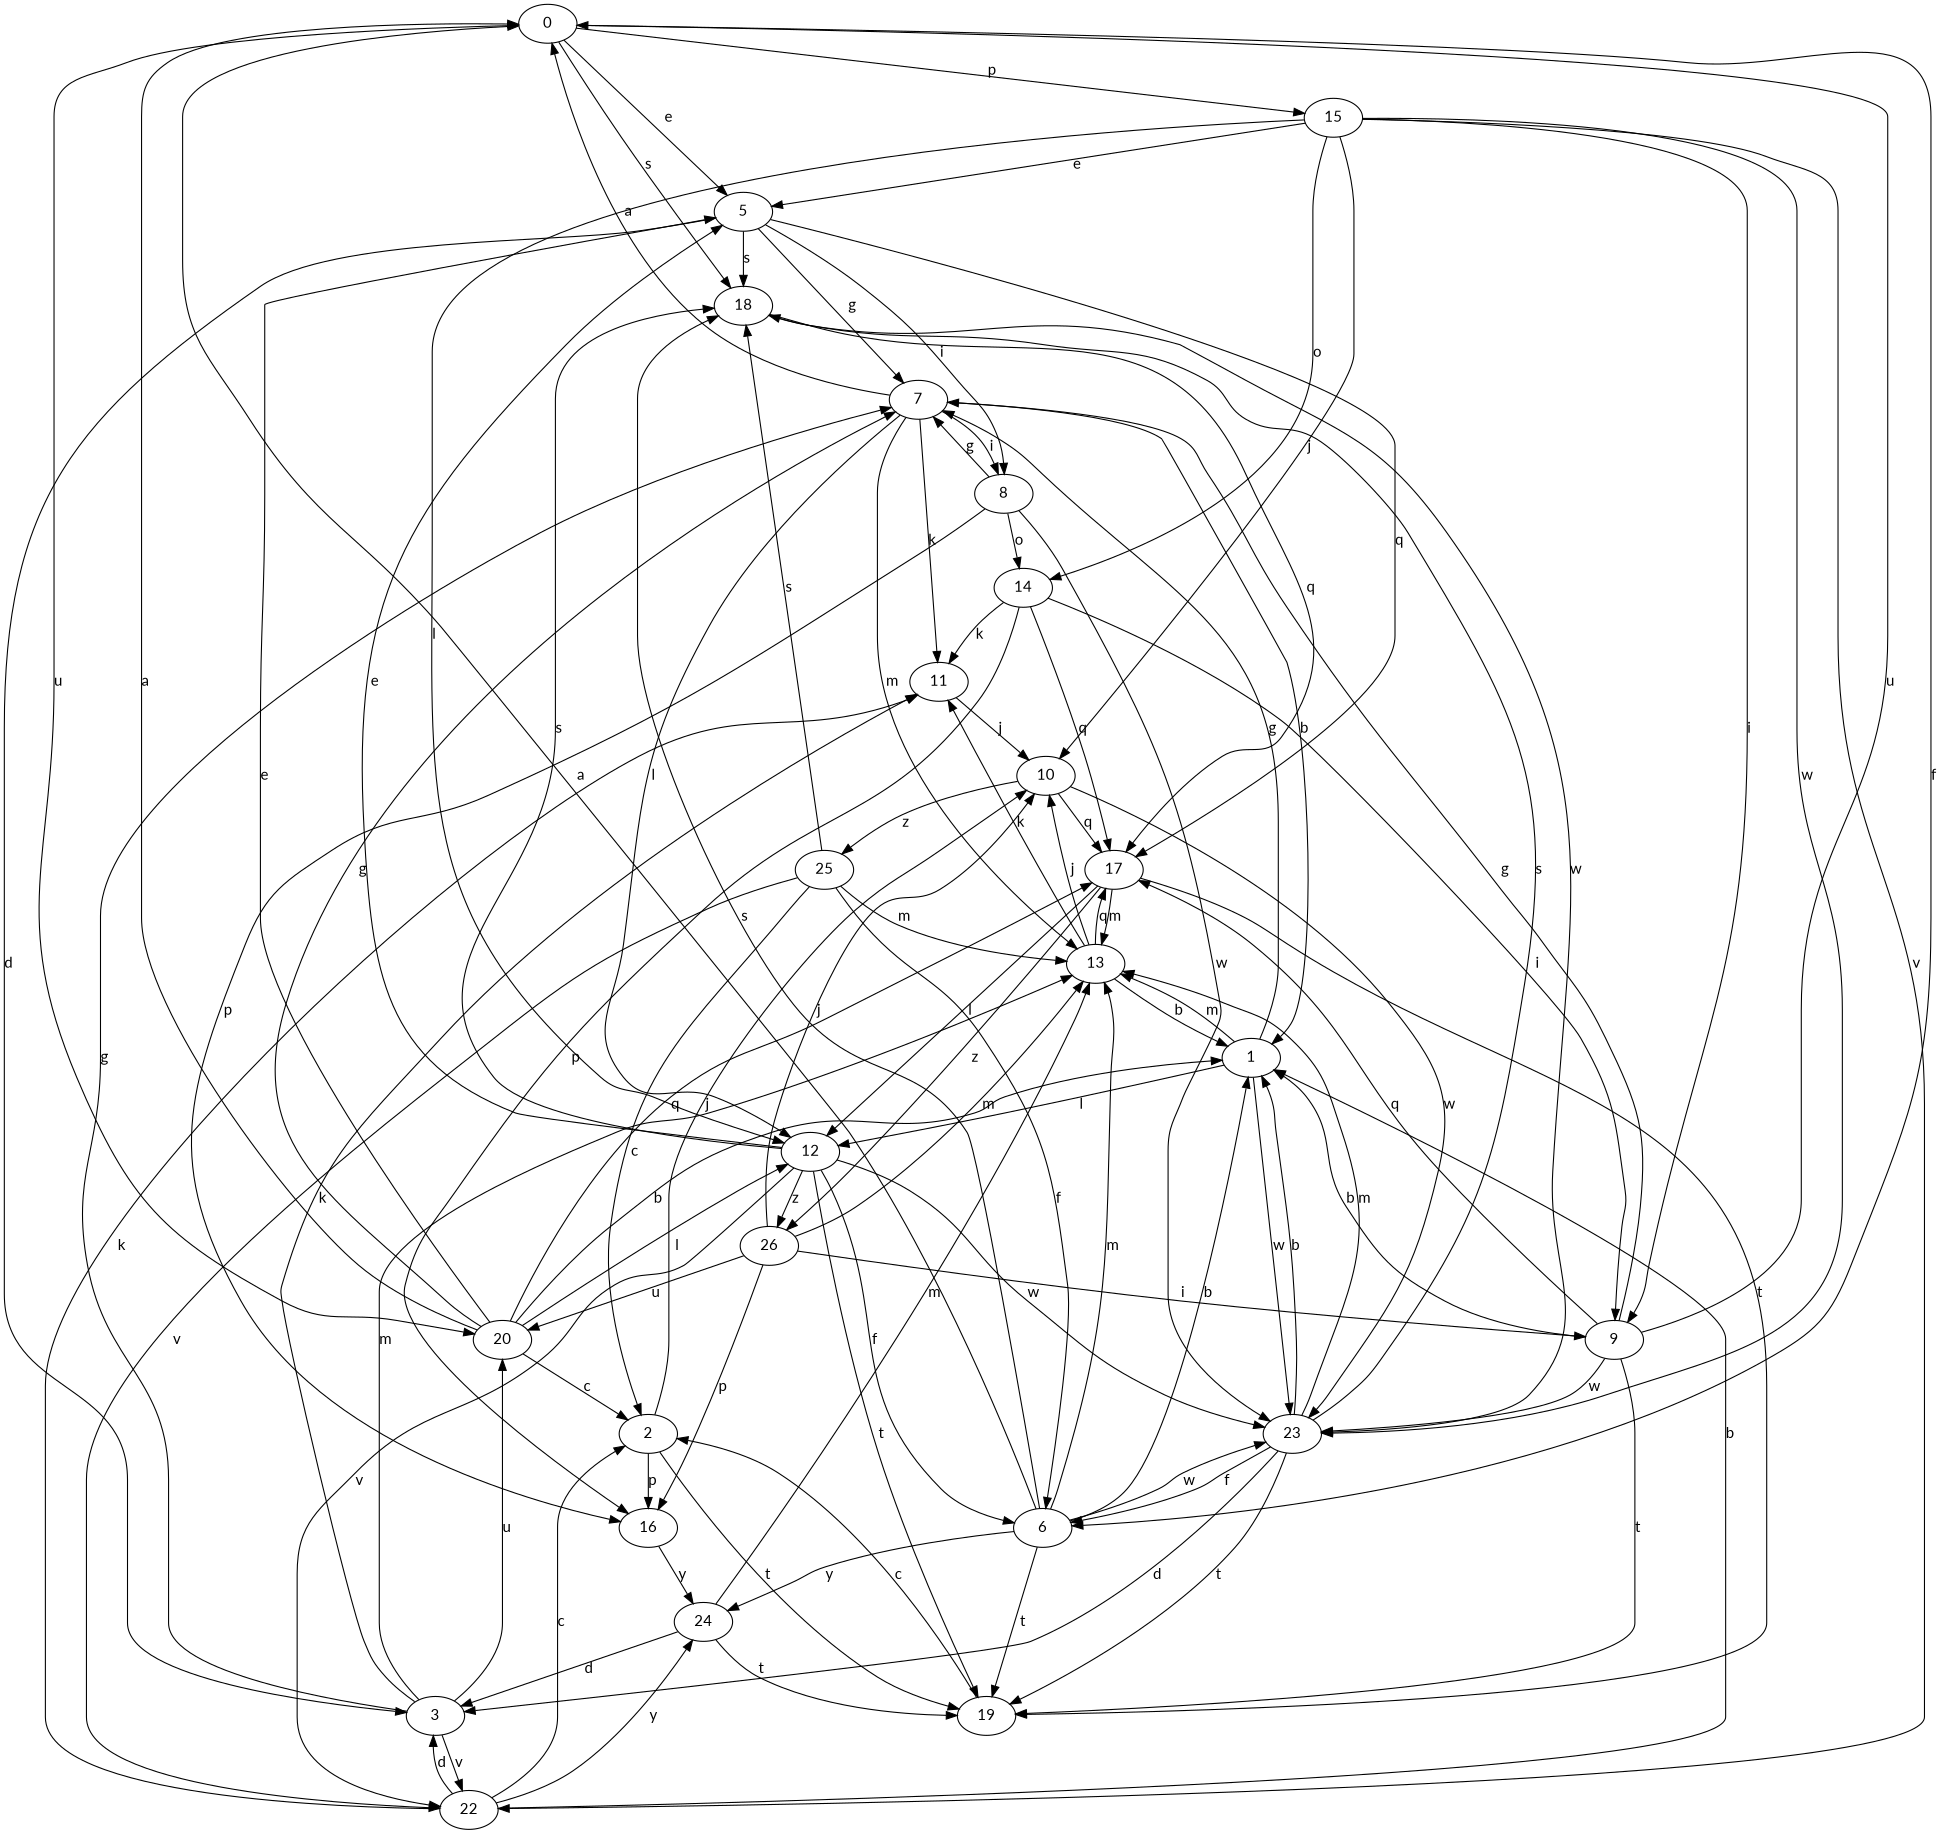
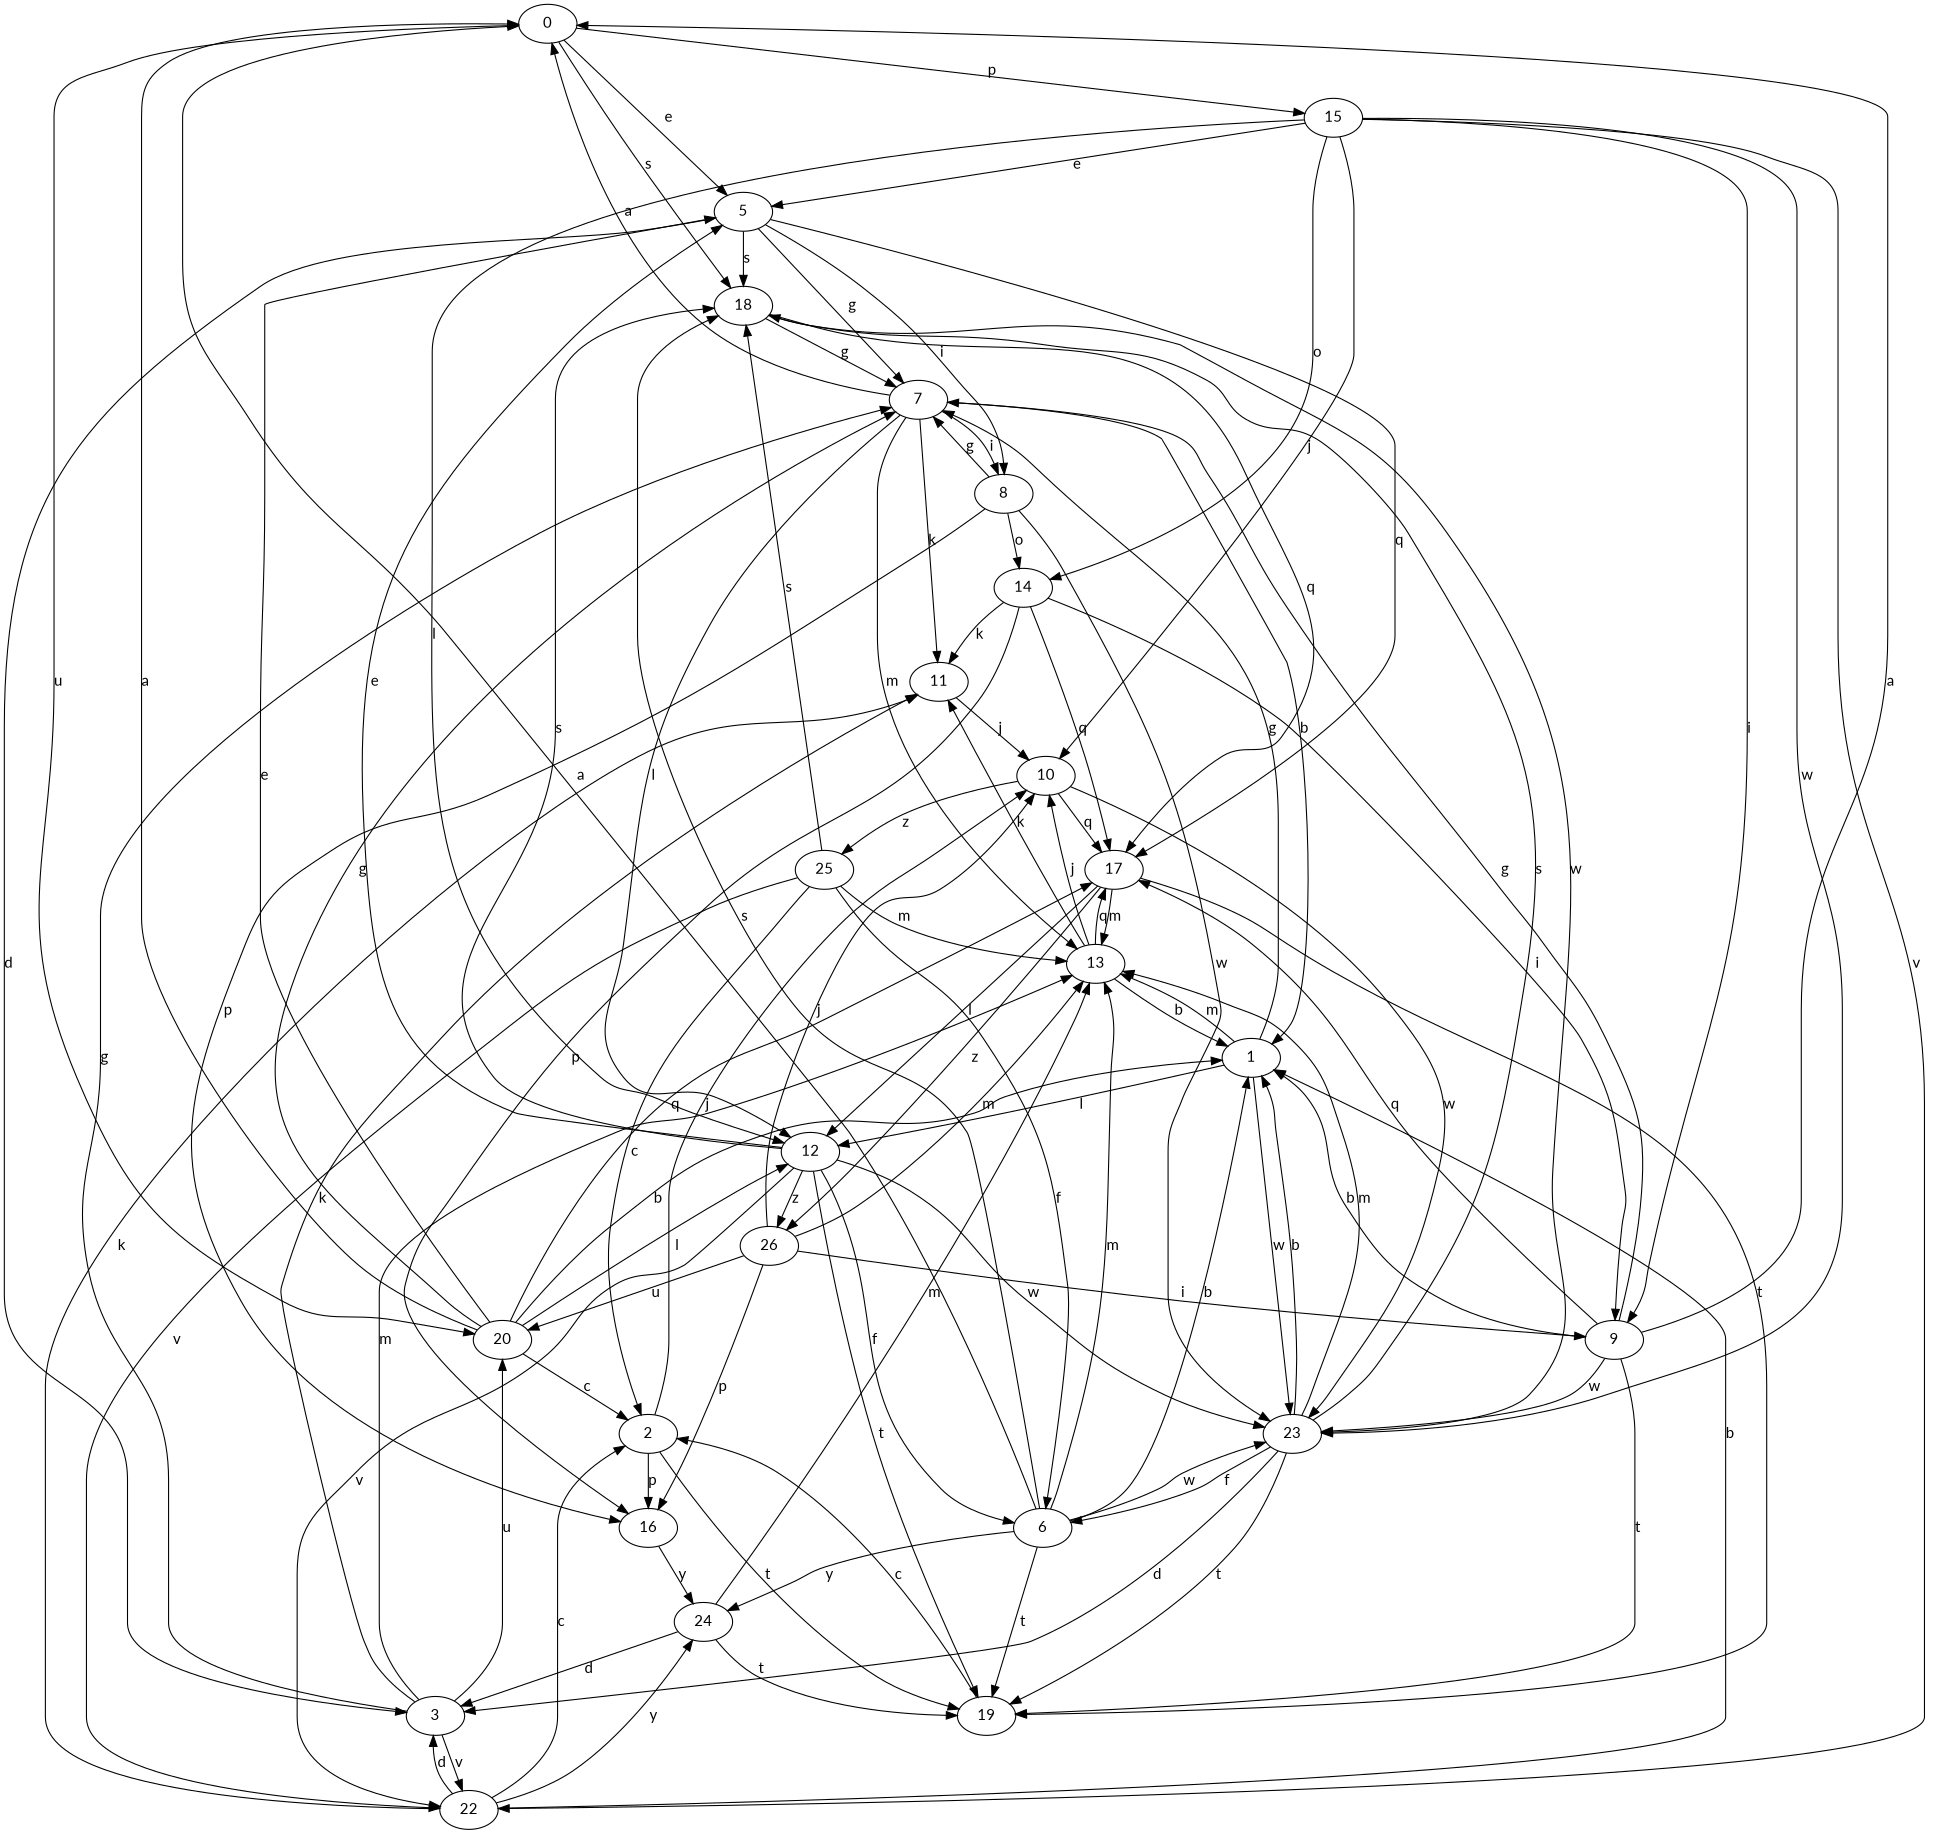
edge "18" -> "7": added, label "g"
edge "0" -> "6": removed, label "f"
edge "9" -> "0": label "u" -> "a"
